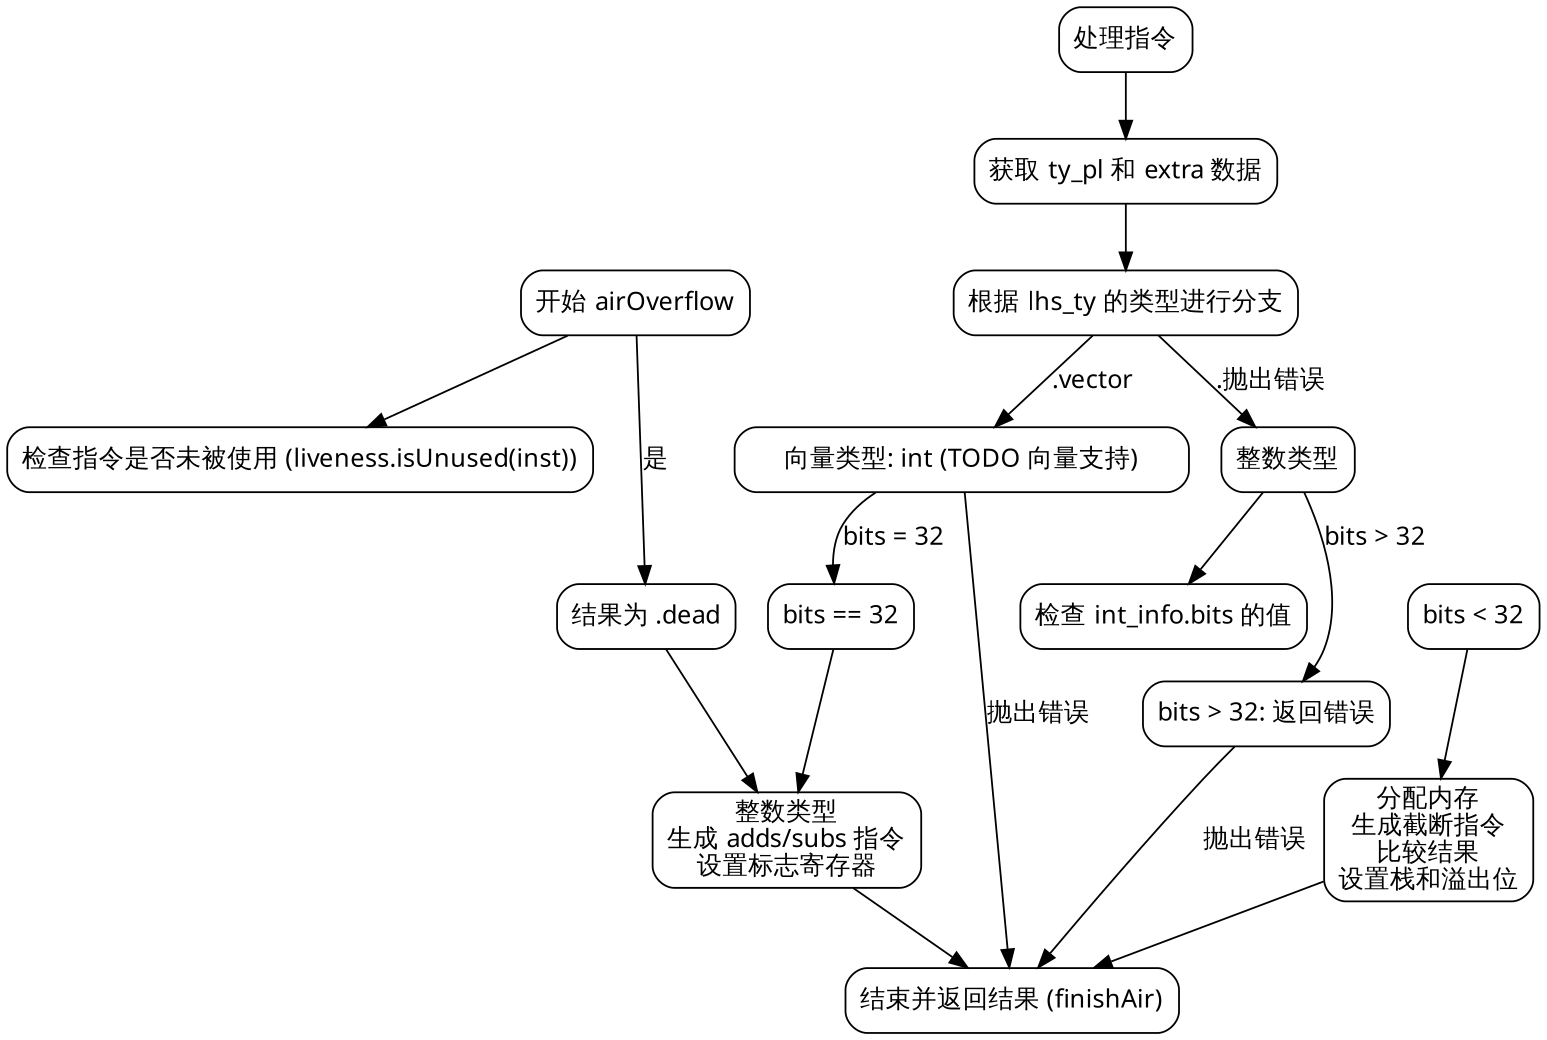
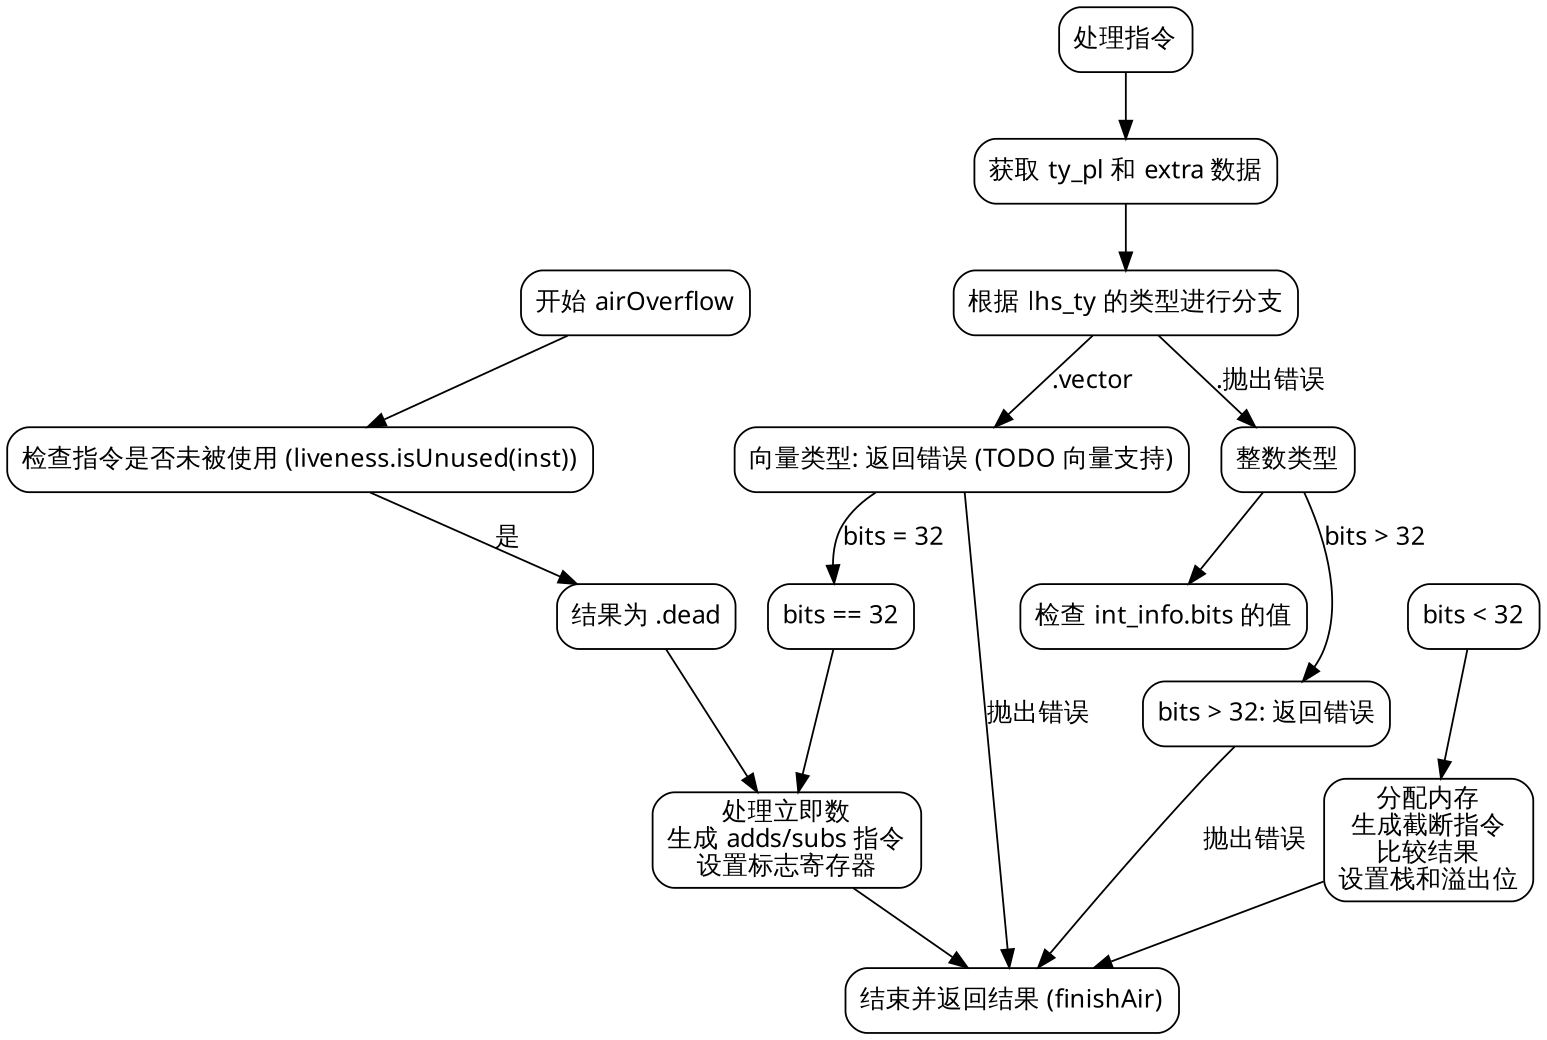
edge "开始 airOverflow" -> "结果为 .dead": now "检查指令是否未被使用 (liveness.isUnused(inst))" -> "结果为 .dead"
node "向量类型: int (TODO 向量支持)": label "向量类型: int (TODO 向量支持)" -> "向量类型: 返回错误 (TODO 向量支持)"
node "整数类型 生成 adds/subs 指令 设置标志寄存器": label "整数类型 生成 adds/subs 指令 设置标志寄存器" -> "处理立即数 生成 adds/subs 指令 设置标志寄存器"
